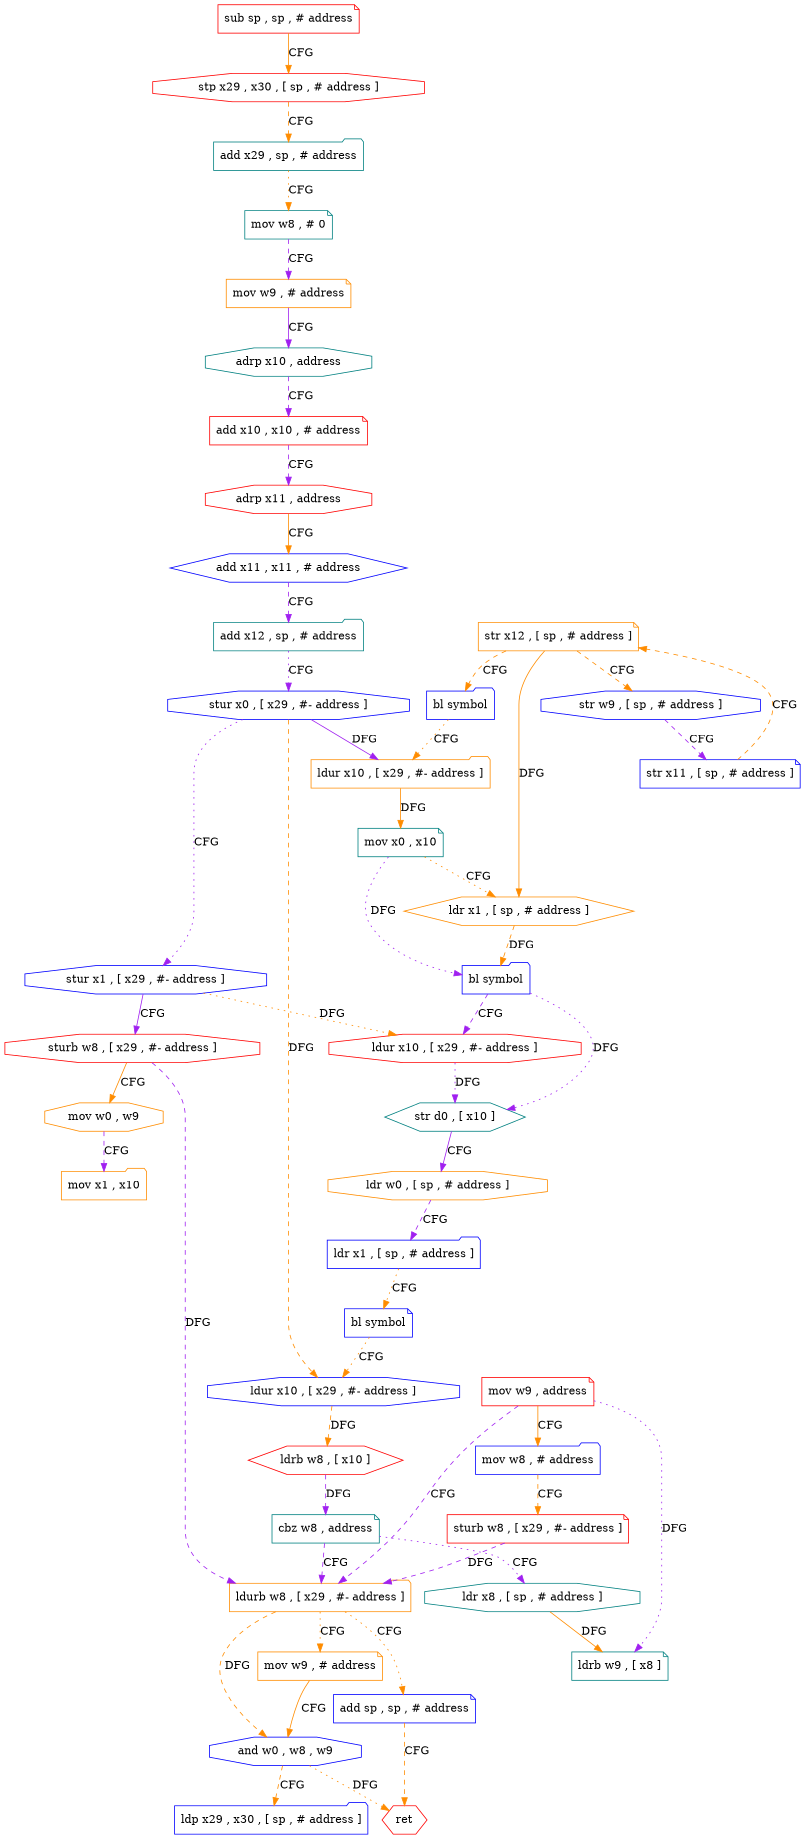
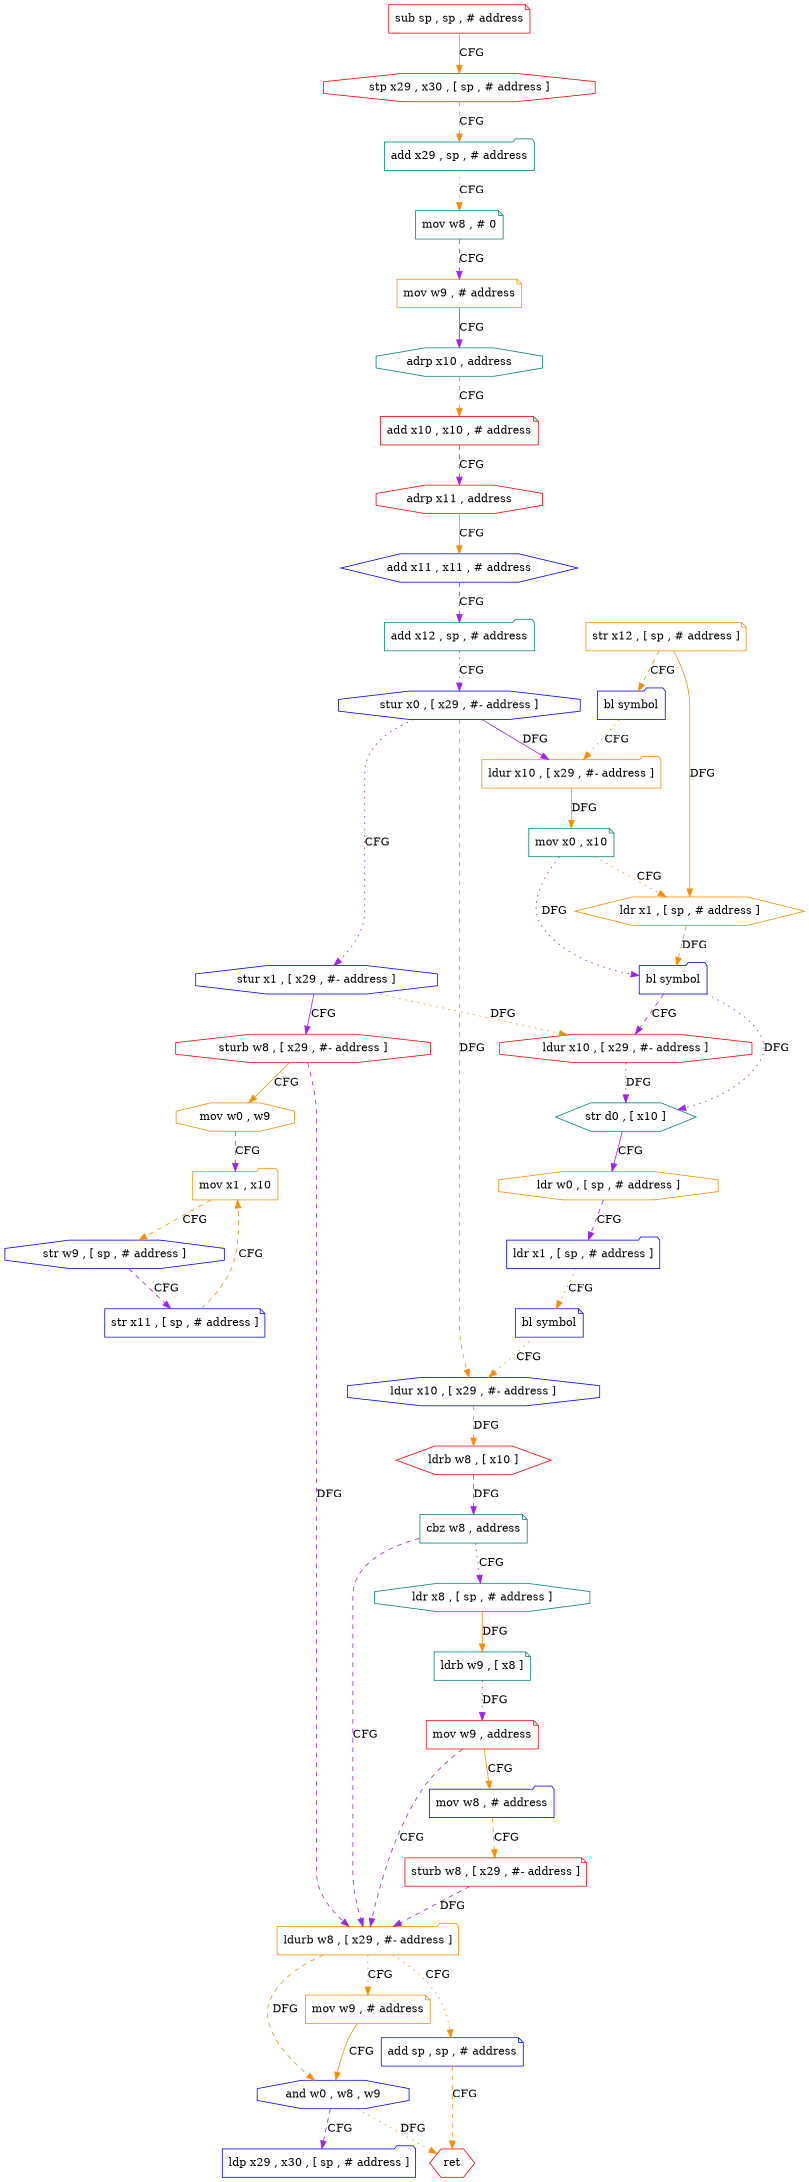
edge "adrp x10 , address" -> "add x10 , x10 , # address": color purple -> darkorange
edge "str x12 , [ sp , # address ]" -> "str w9 , [ sp , # address ]": now "mov x1 , x10" -> "str w9 , [ sp , # address ]"
edge "str x11 , [ sp , # address ]" -> "str x12 , [ sp , # address ]": now "str x11 , [ sp , # address ]" -> "mov x1 , x10"
edge "mov w9 , address" -> "ldrb w9 , [ x8 ]": reversed
edge "and w0 , w8 , w9" -> "ldp x29 , x30 , [ sp , # address ]": color darkorange -> purple
